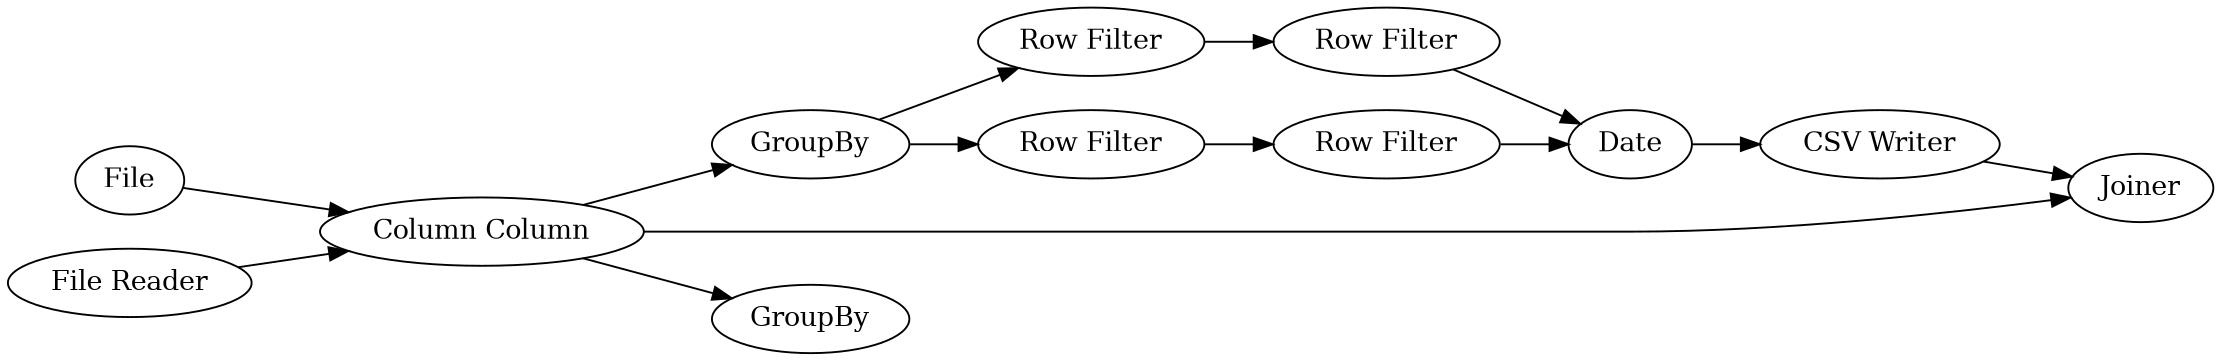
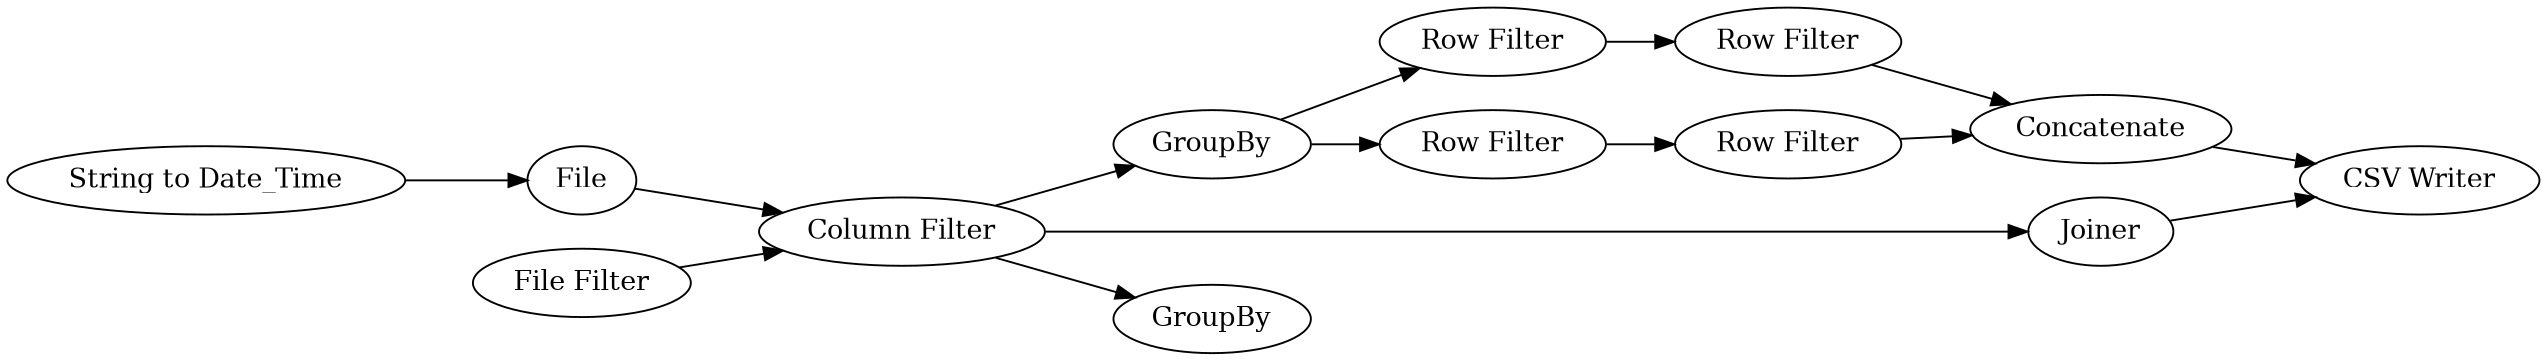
node "Date": label "Date" -> "Concatenate"
edge "CSV Writer" -> "Joiner": reversed
node "String to Date_Time": added
node "Column Column": label "Column Column" -> "Column Filter"
node "File Reader": label "File Reader" -> "File Filter"
